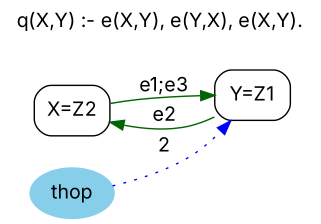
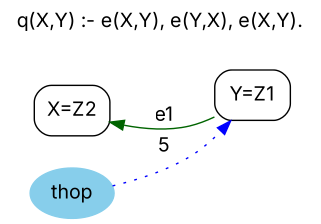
edge "X=Z2" -> "Y=Z1": removed, label "e1;e3"
edge "Y=Z1" -> "X=Z2": label "e2" -> "e1"
edge "thop" -> "Y=Z1": label "2" -> "5"
